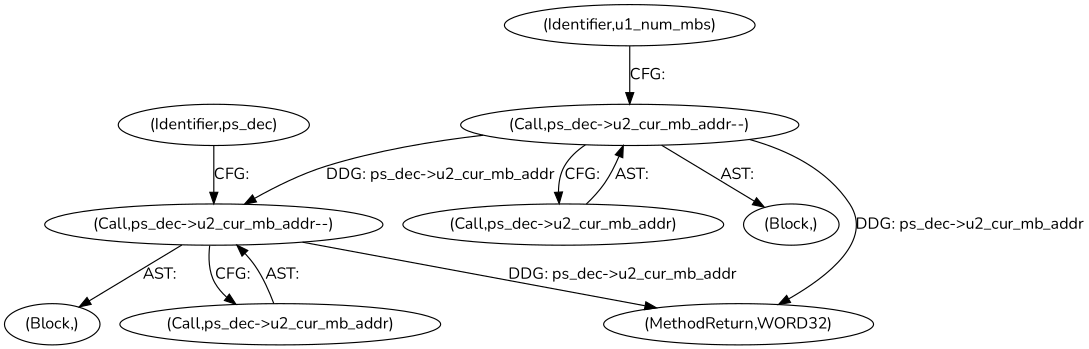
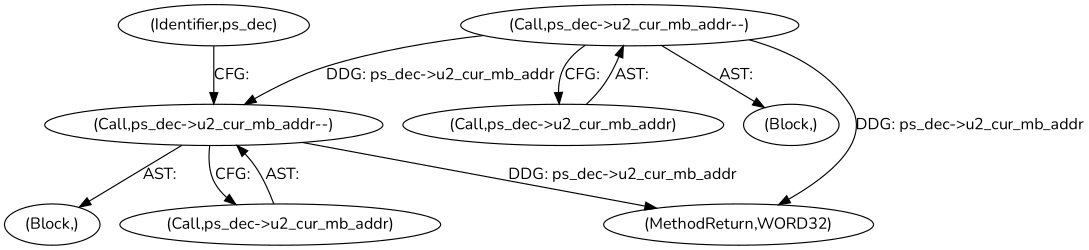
node "(Identifier,u1_num_mbs)": removed
